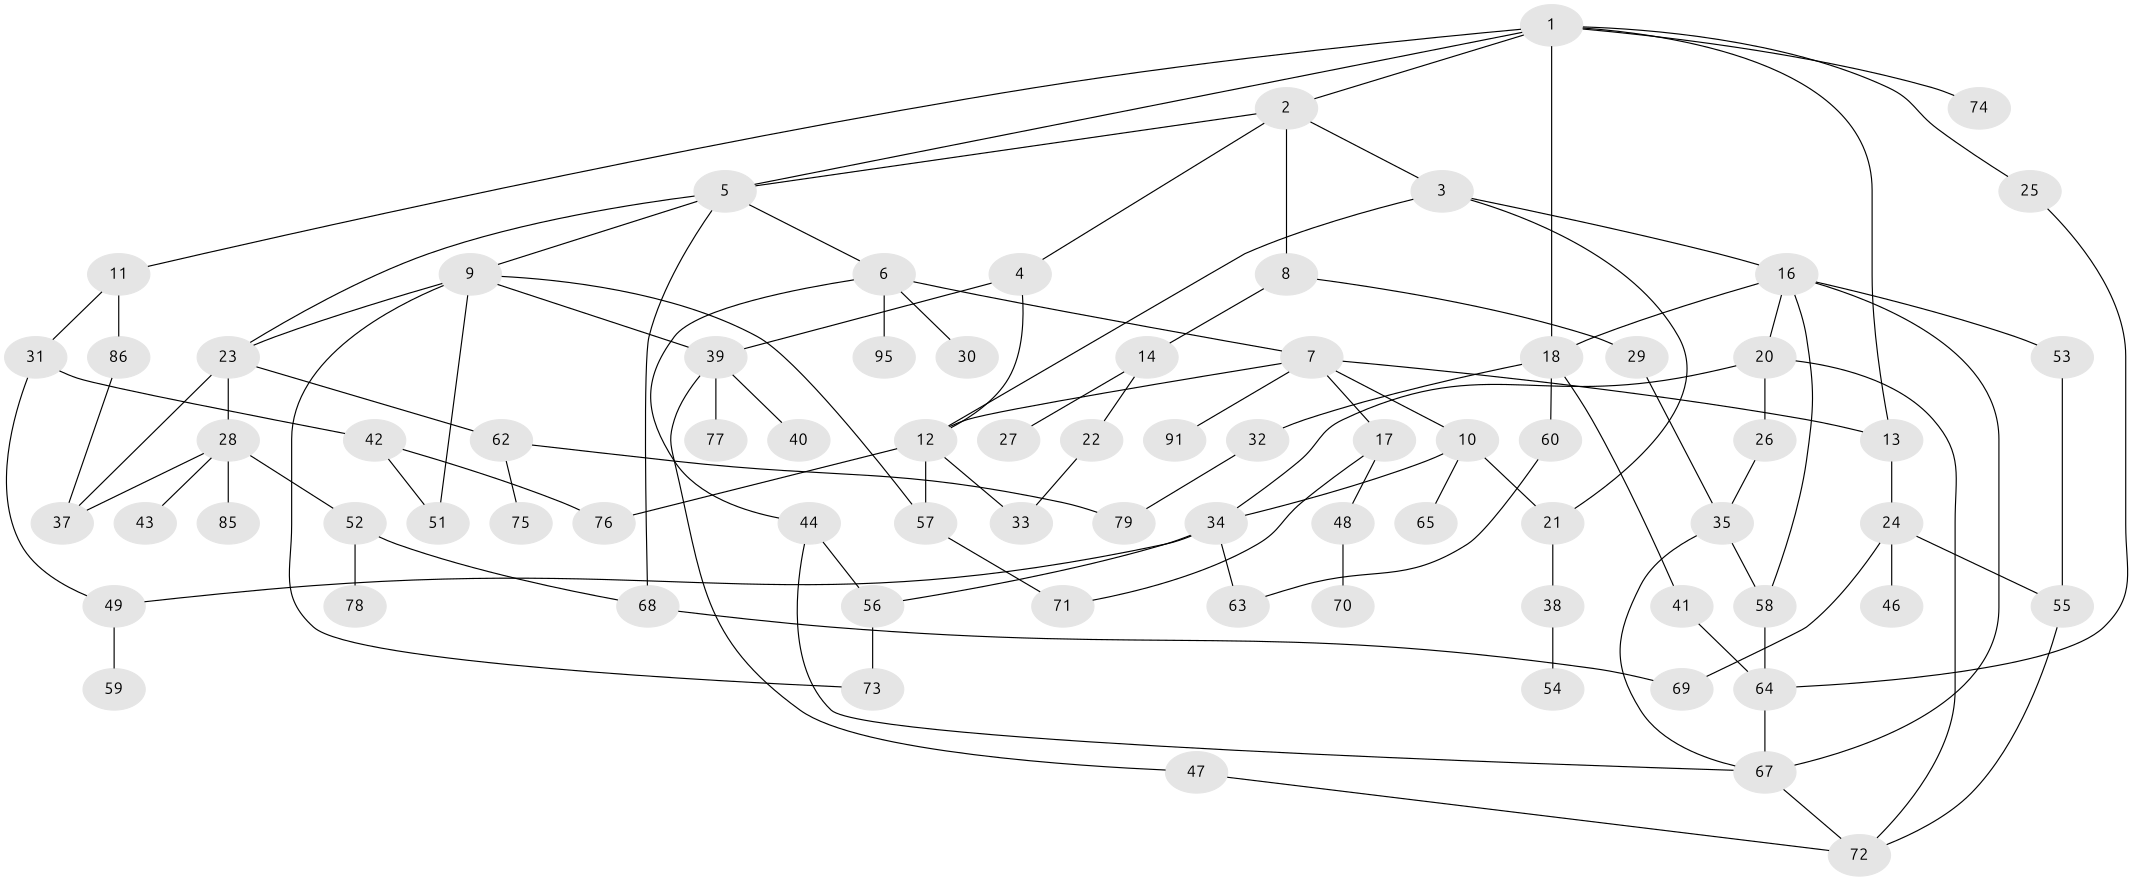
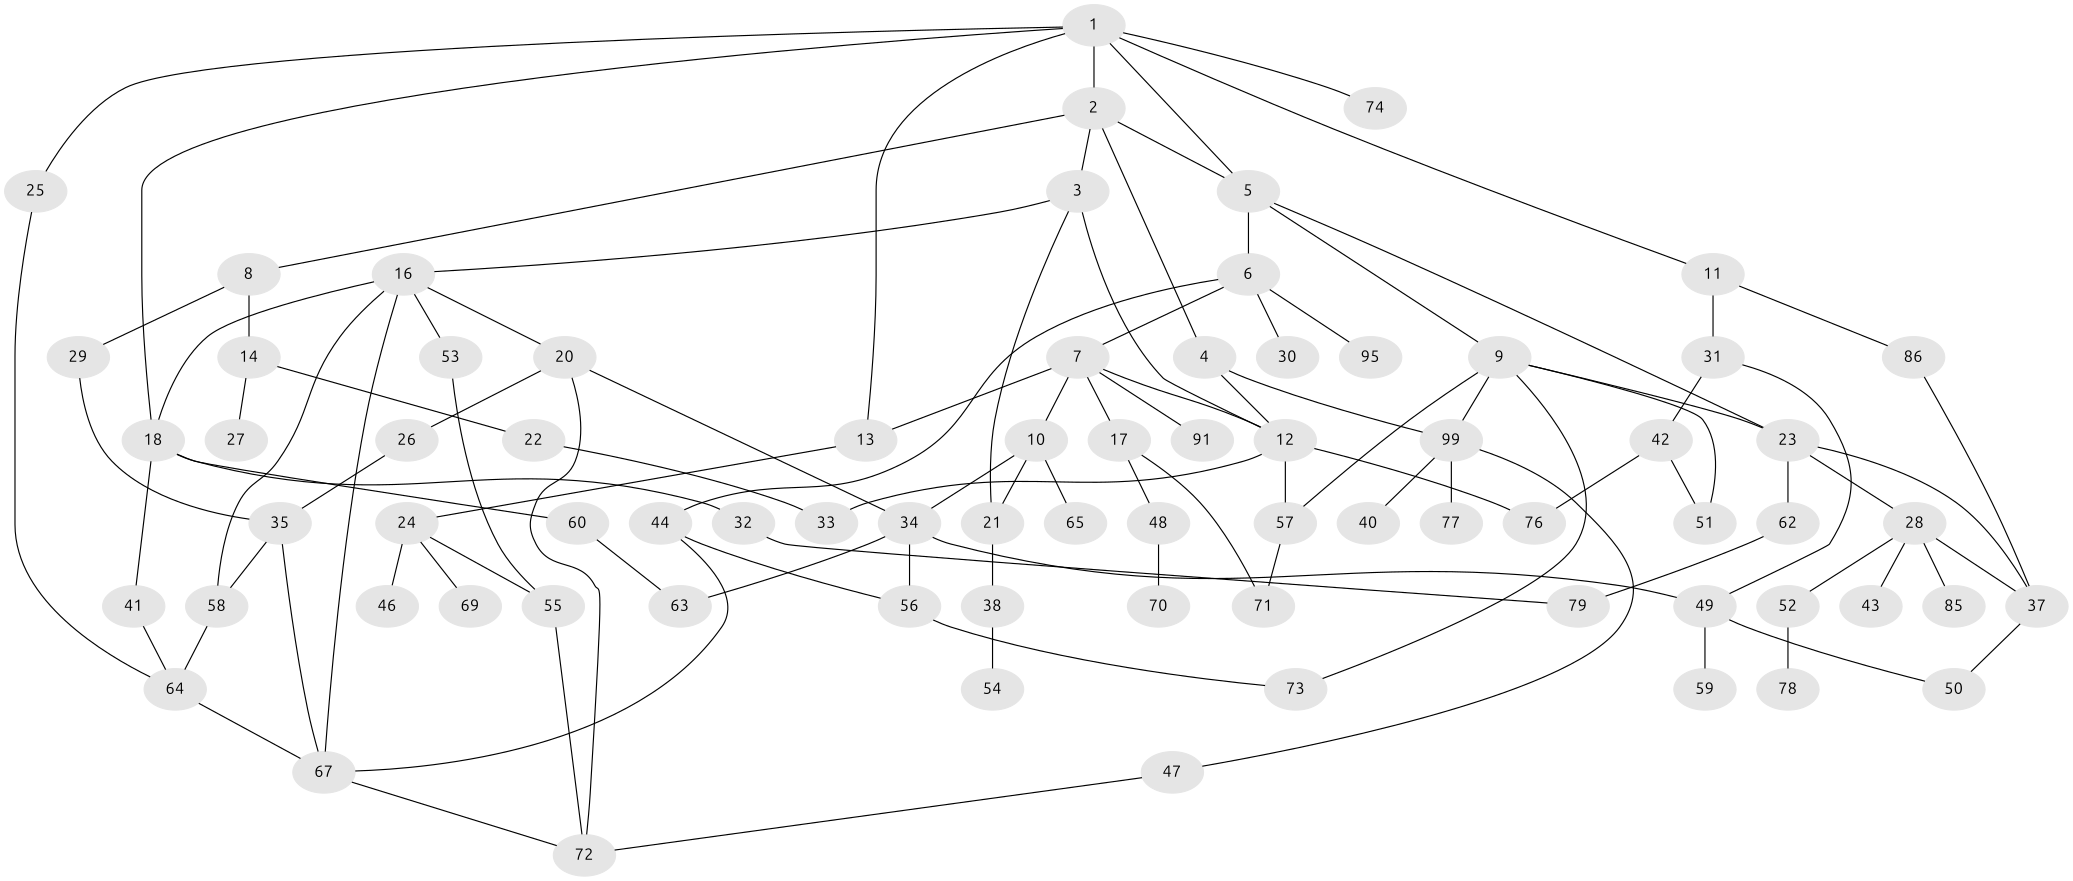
node "39": label "39" -> "99"
node "75": removed
node "68": removed
node "50": added
